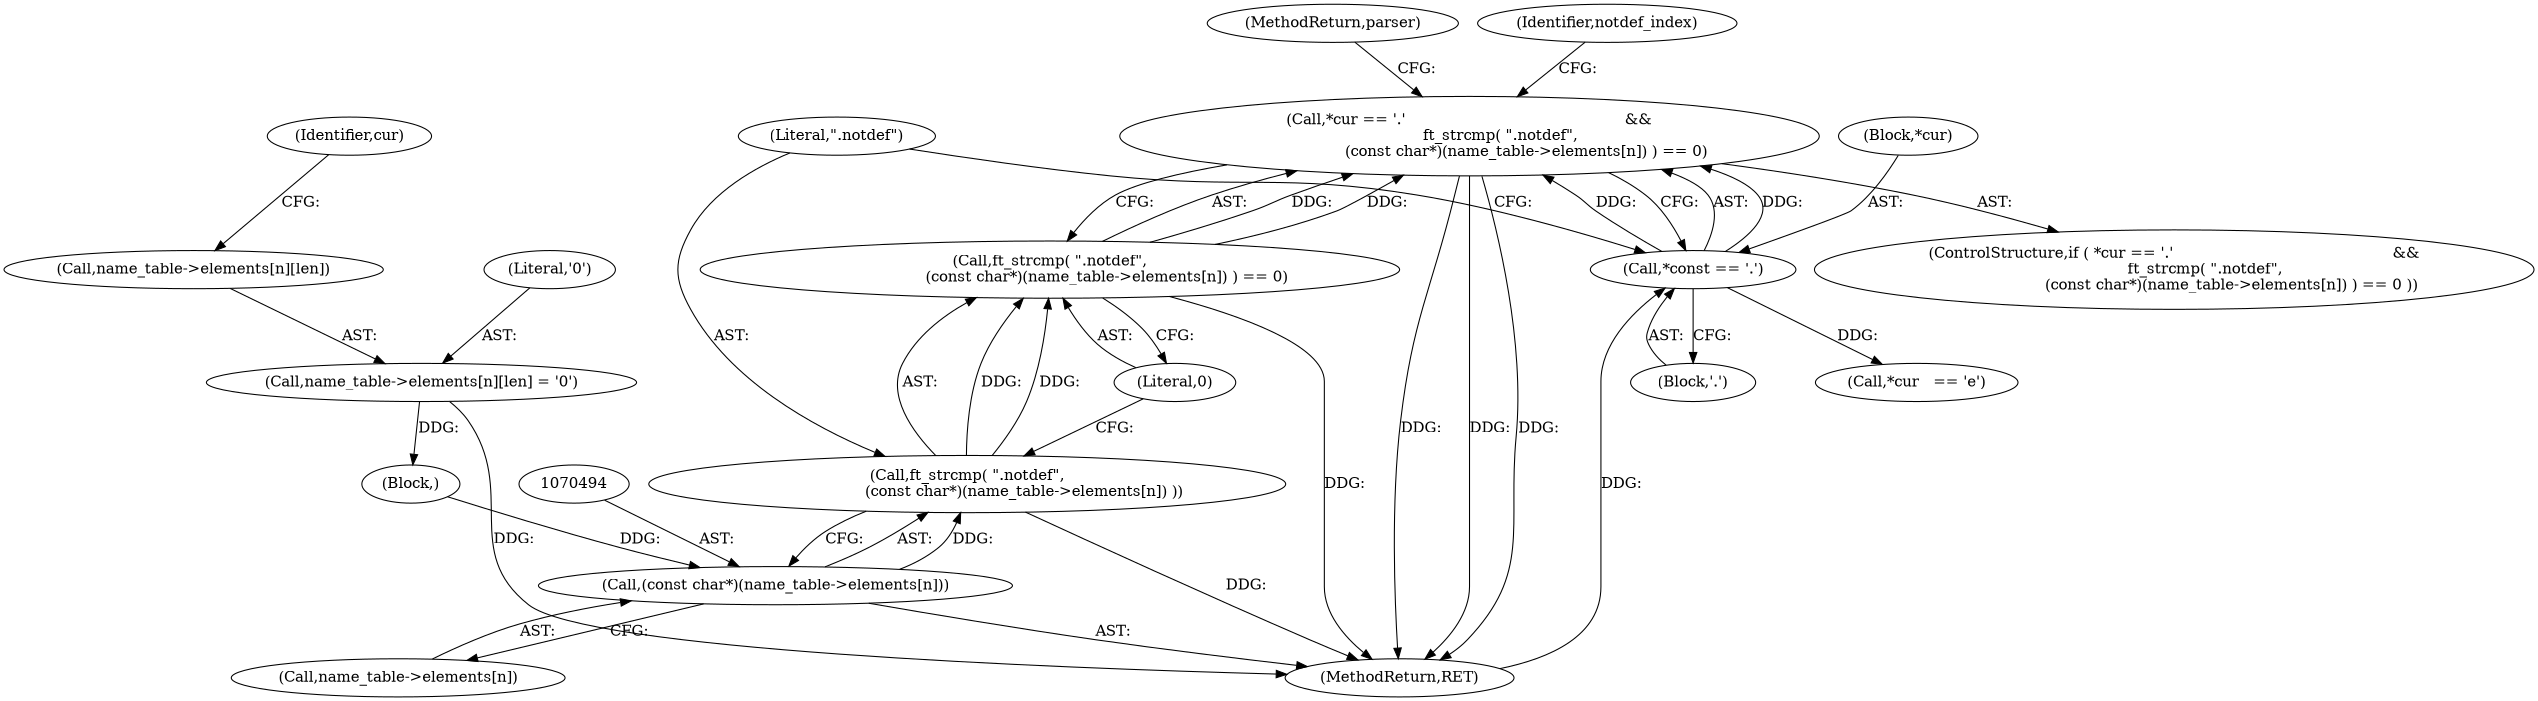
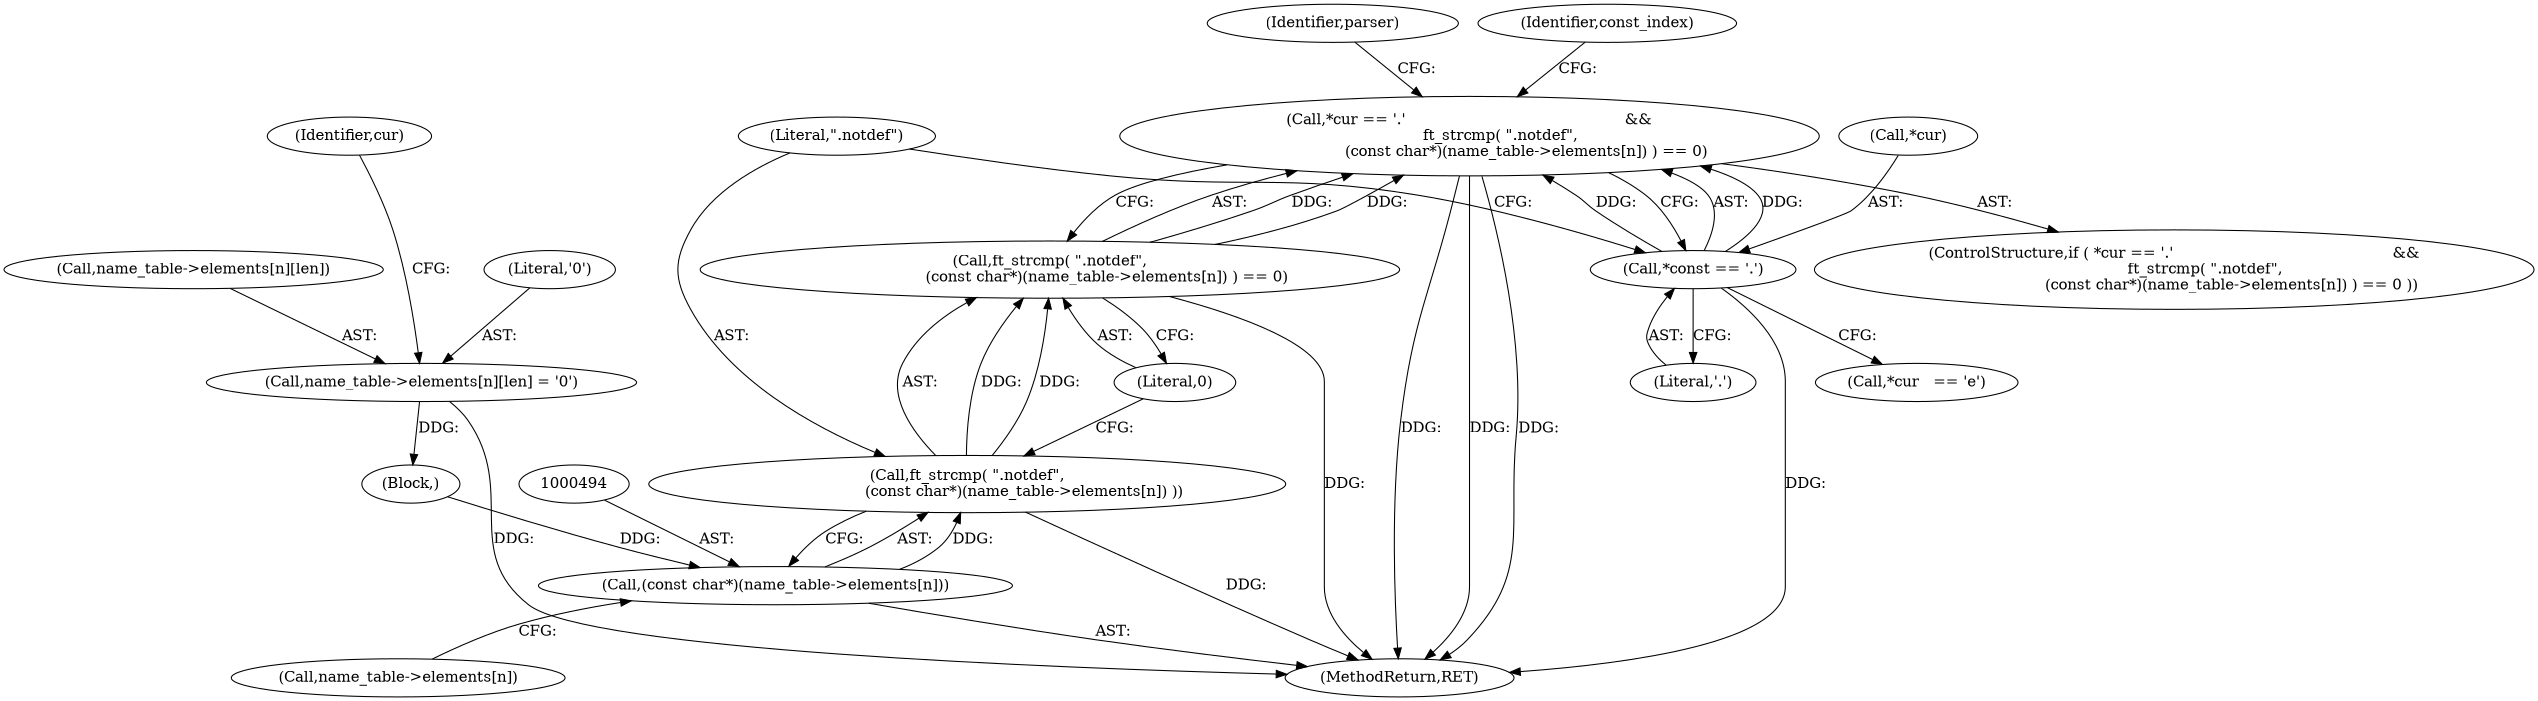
node "(MethodReturn,parser)": label "(MethodReturn,parser)" -> "(Identifier,parser)"
node "(Identifier,notdef_index)": label "(Identifier,notdef_index)" -> "(Identifier,const_index)"
node "(Block,*cur)": label "(Block,*cur)" -> "(Call,*cur)"
edge "(Identifier,cur)" -> "(Call,name_table->elements[n][len])": now "(Identifier,cur)" -> "(Call,name_table->elements[n][len] = '0')"
edge "(Call,*const == '.')" -> "(Call,*cur   == 'e')": label "DDG: " -> "CFG: "
node "(Block,'.')": label "(Block,'.')" -> "(Literal,'.')"
node "1070494": label "1070494" -> "1000494"
edge "(MethodReturn,RET)" -> "(Call,*const == '.')": reversed
edge "(Call,name_table->elements[n])" -> "(Call,(const char*)(name_table->elements[n]))": label "AST: " -> "CFG: "
edge "(Call,(const char*)(name_table->elements[n]))" -> "(Call,name_table->elements[n])": removed, label "CFG:"
